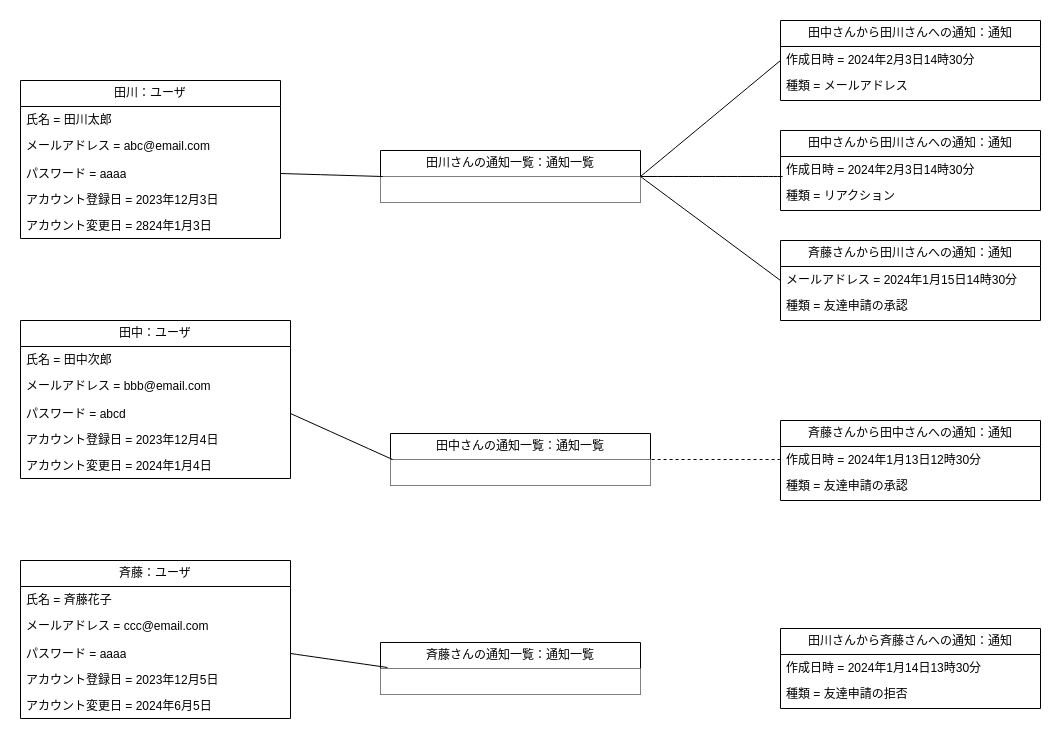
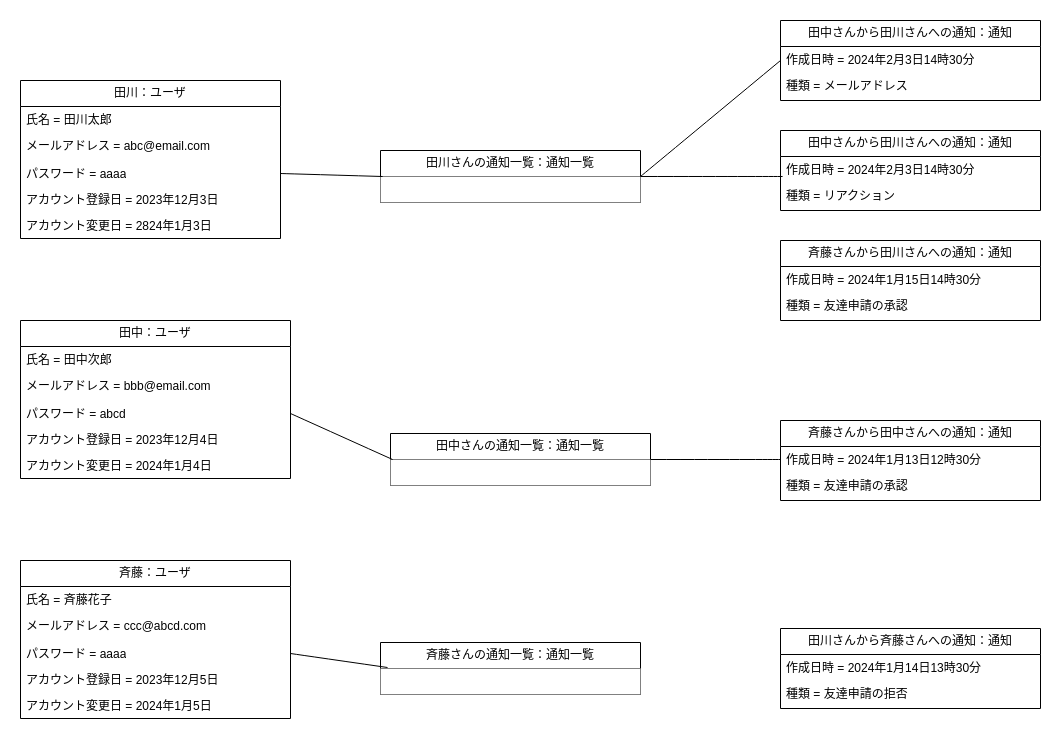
edge "田川さんの通知一覧：通知一覧" -- "斉藤さんから田川さんへの通知：通知": removed
node "メールアドレス = 2024年1月15日14時30分": label "メールアドレス = 2024年1月15日14時30分" -> "作成日時 = 2024年1月15日14時30分"
edge "田中さんの通知一覧：通知一覧" -- "作成日時 = 2024年1月13日12時30分": style dashed -> solid
node "メールアドレス = ccc@email.com": label "メールアドレス = ccc@email.com" -> "メールアドレス = ccc@abcd.com"
node "アカウント変更日 = 2024年6月5日": label "アカウント変更日 = 2024年6月5日" -> "アカウント変更日 = 2024年1月5日"
